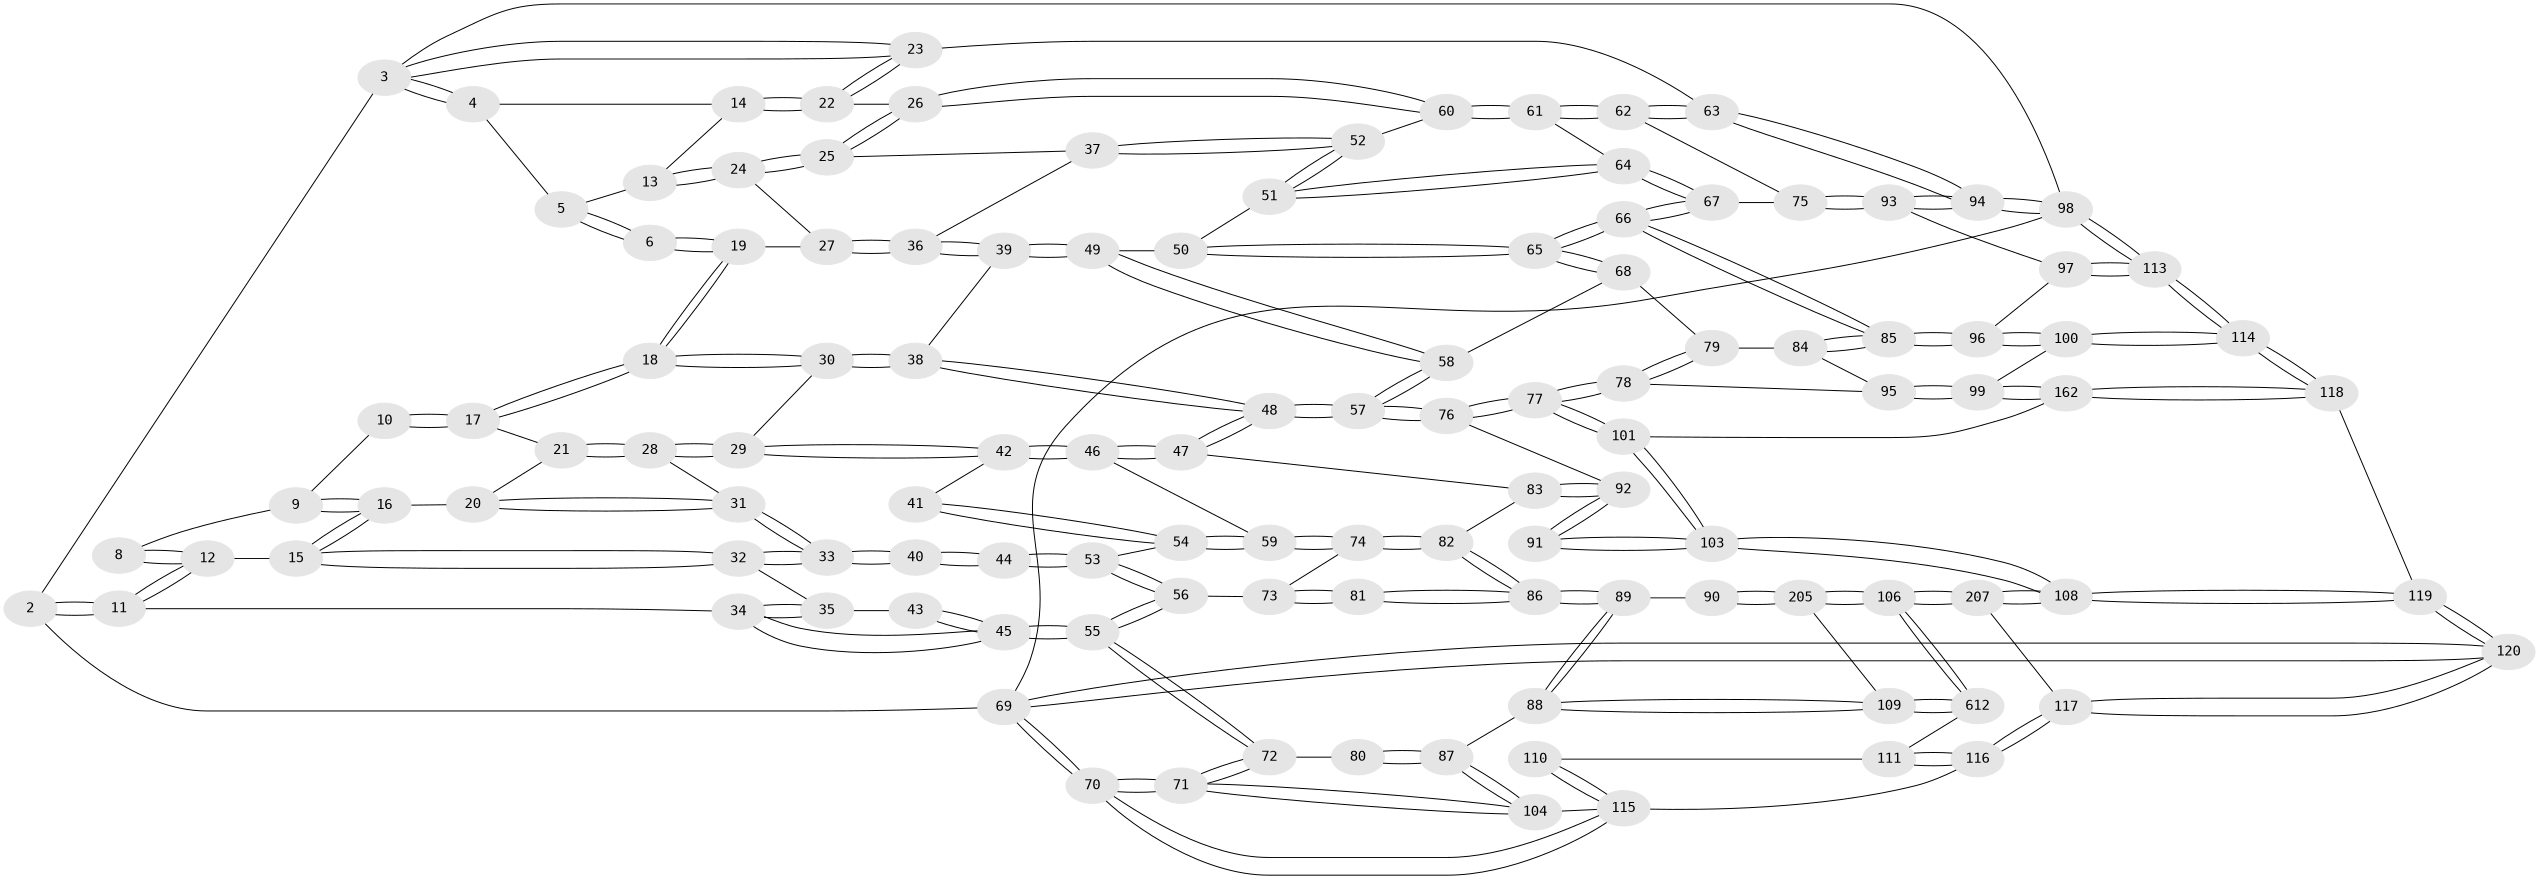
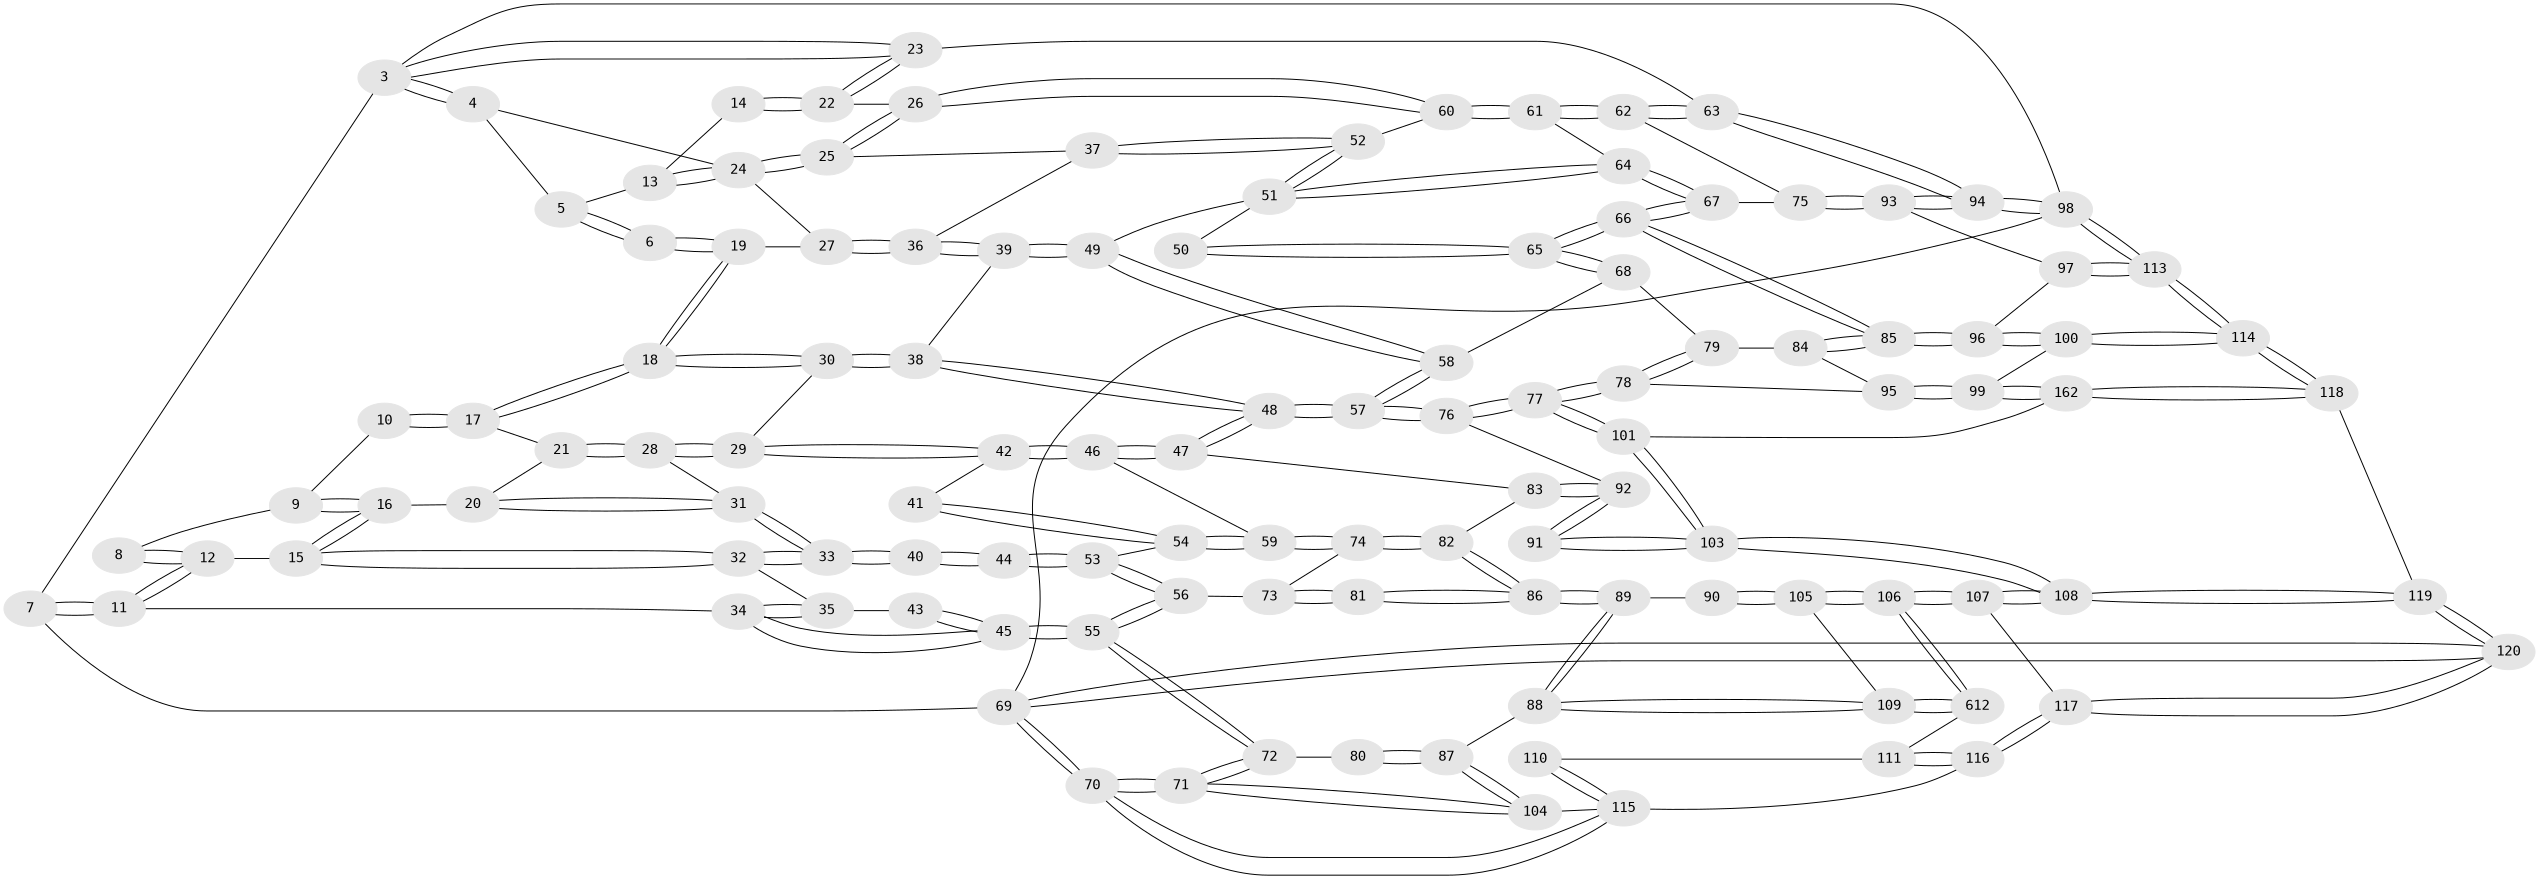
edge "4" -- "14": now "4" -- "24"
edge "49" -- "50": now "49" -- "51"
node "205": label "205" -> "105"
node "207": label "207" -> "107"
node "2": label "2" -> "7"
